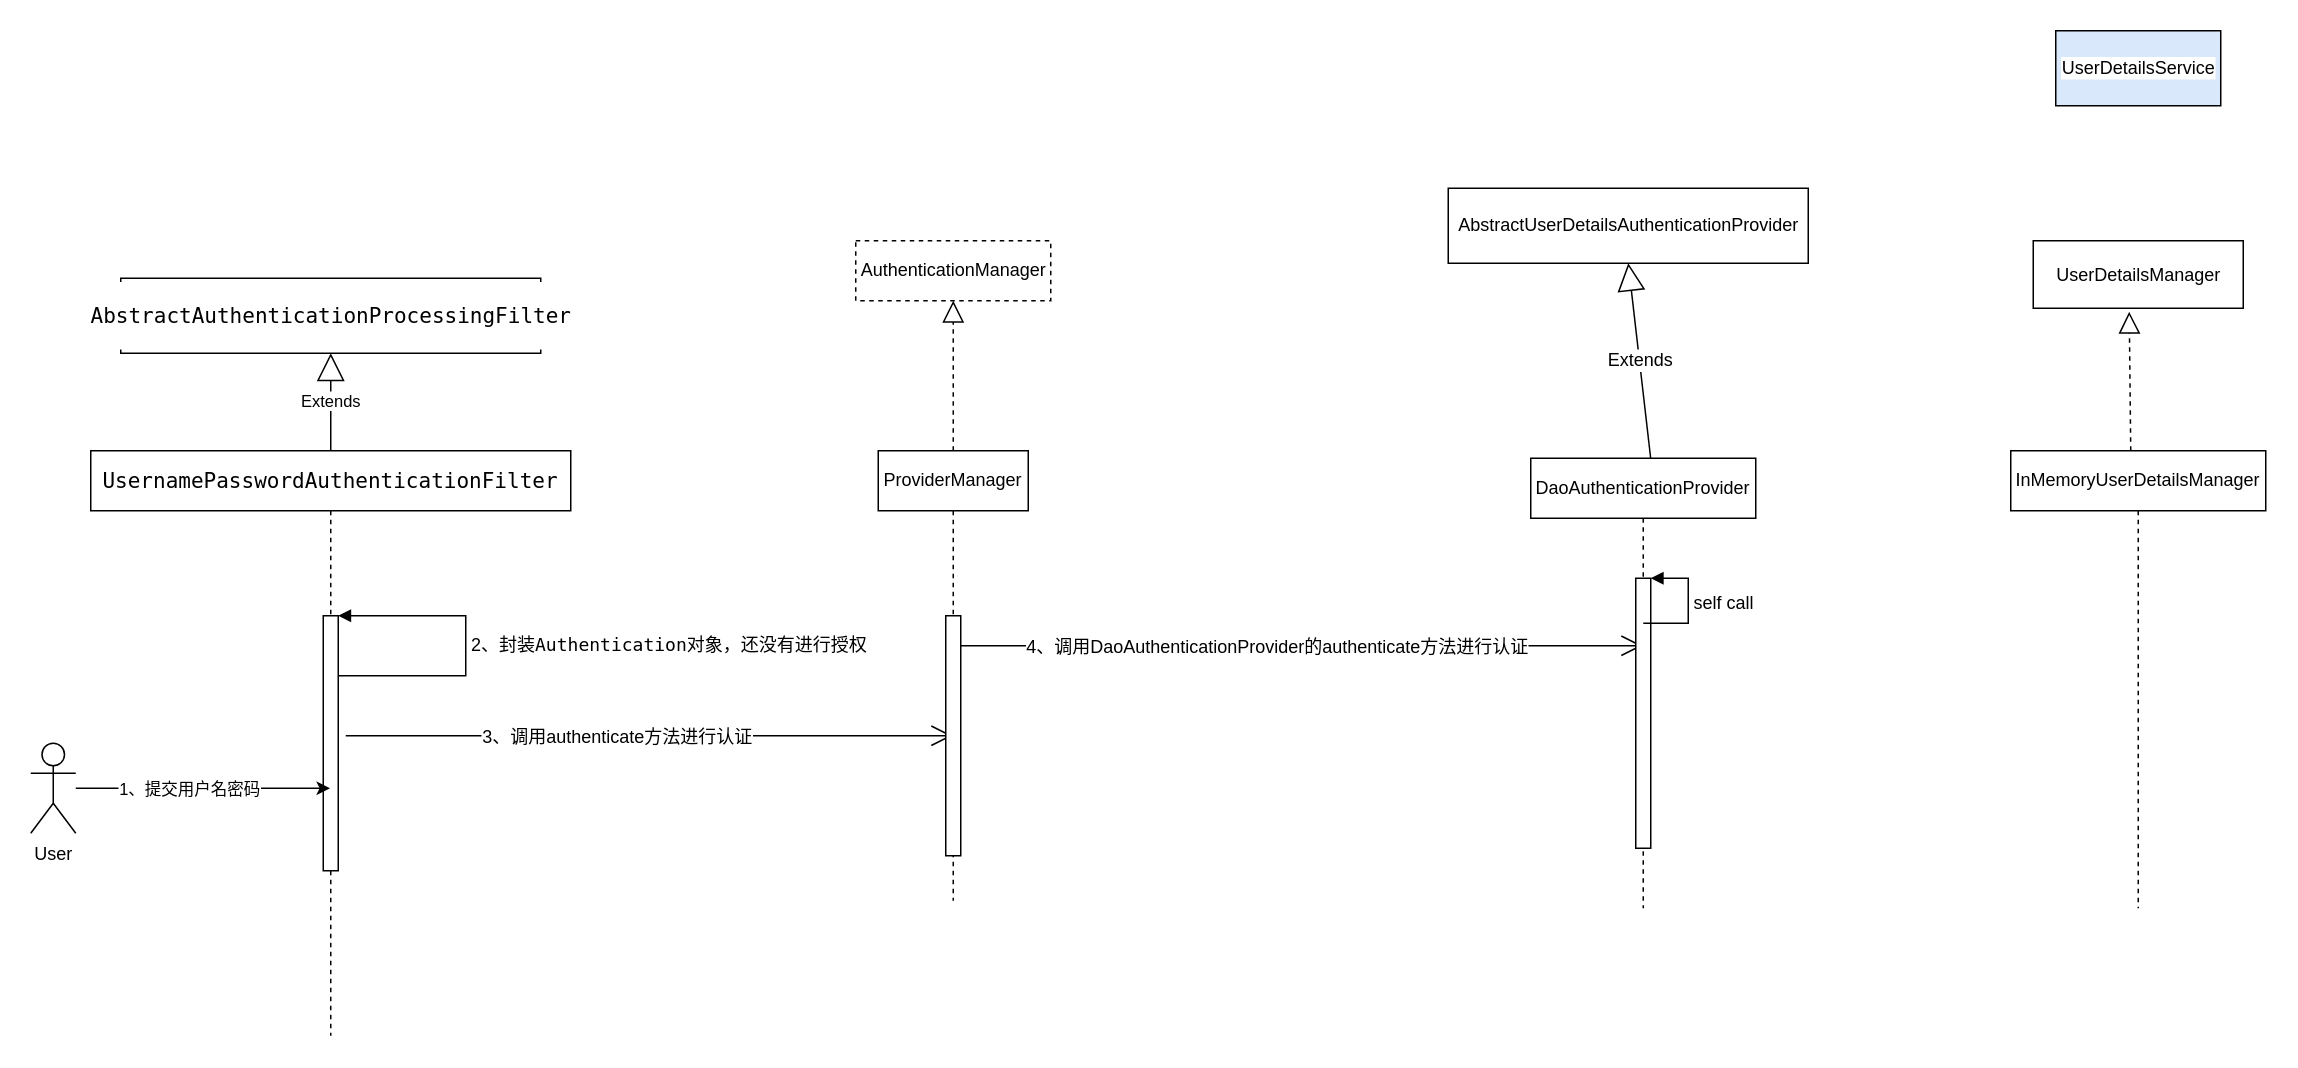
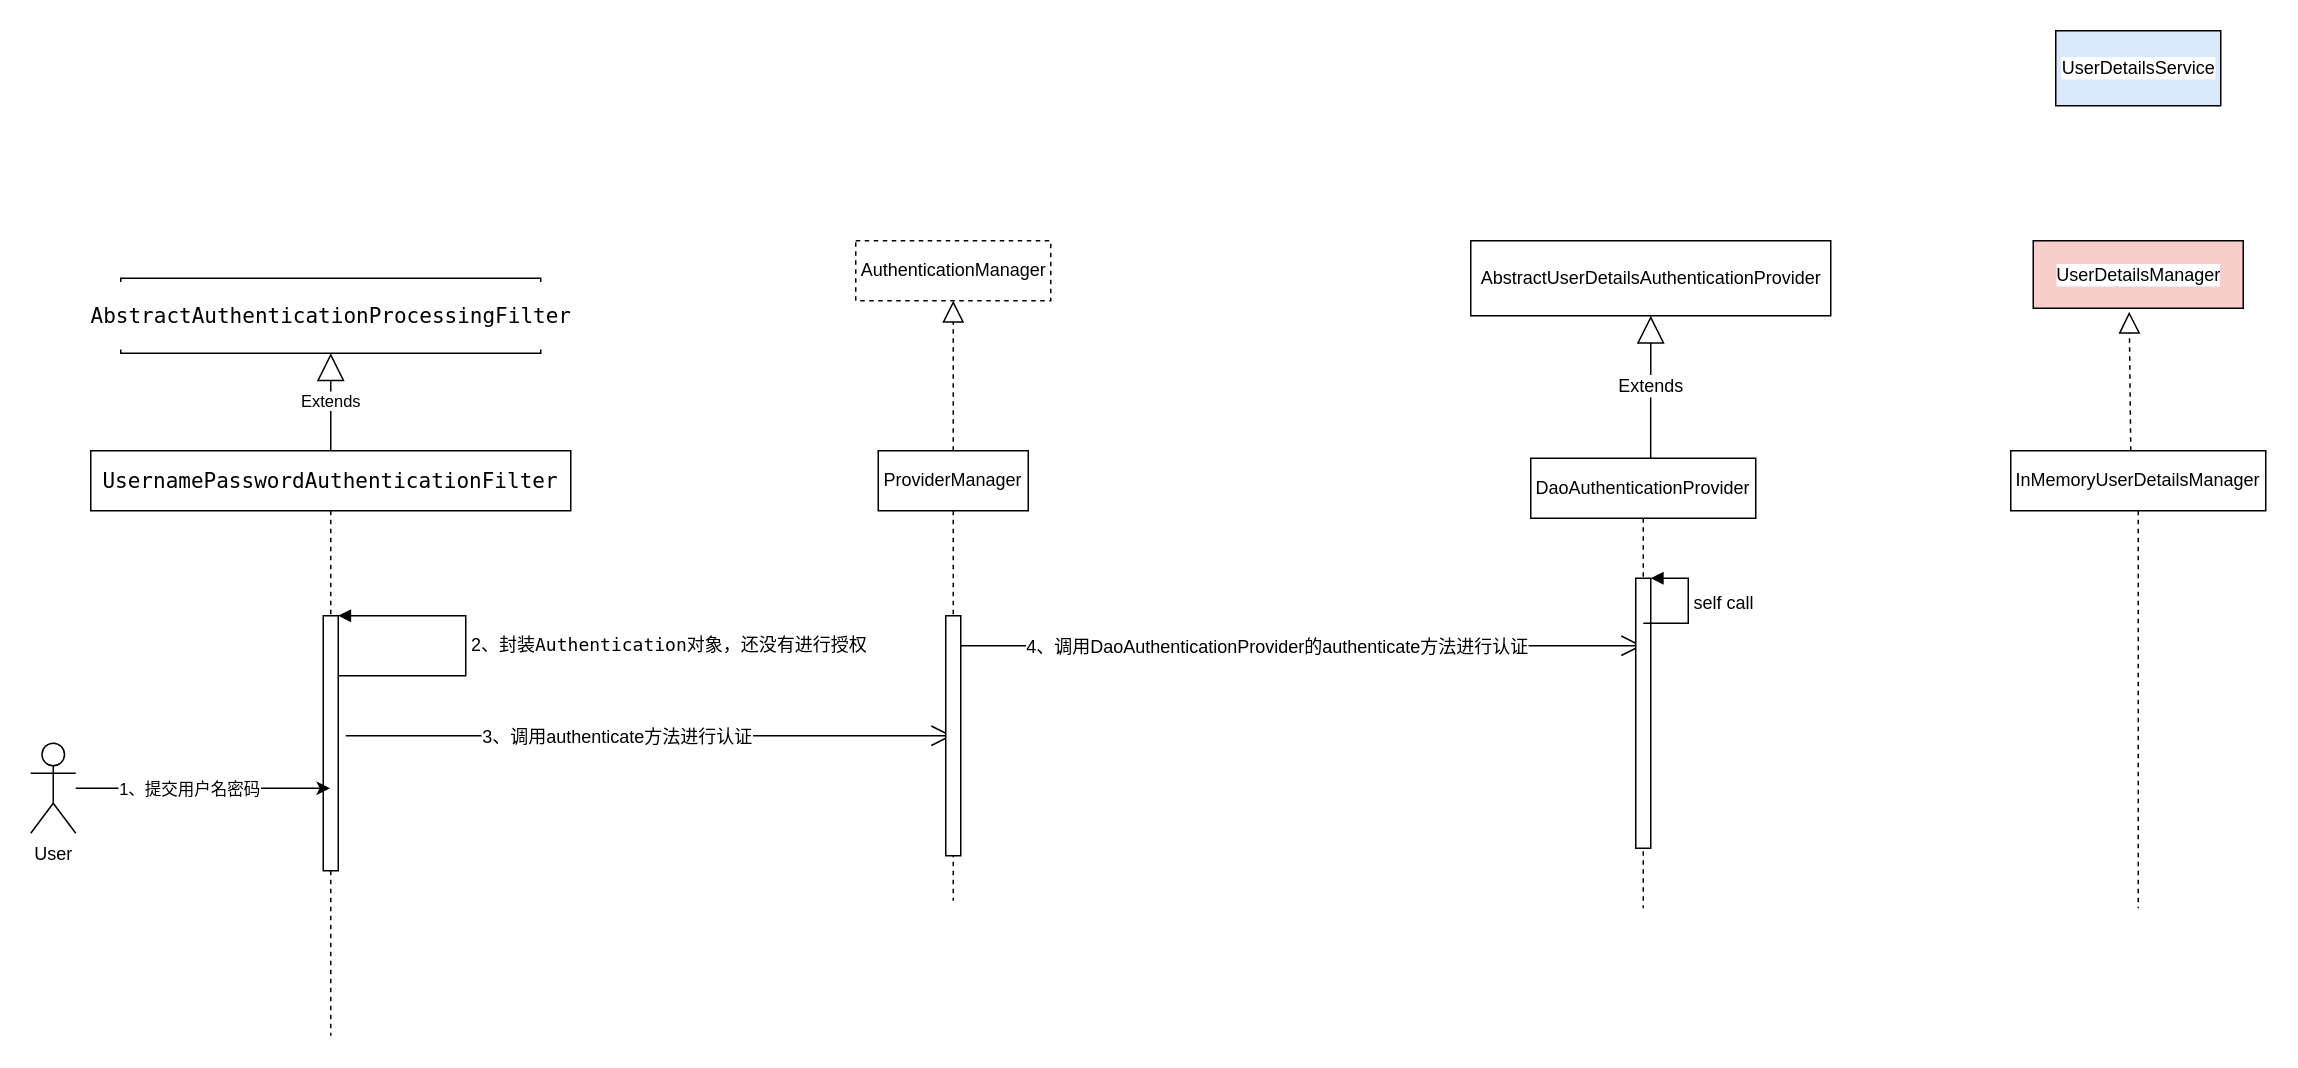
node "AbstractUserDetailsAuthenticationProvider": moved (1628, 226) -> (1651, 278)
node "UserDetailsManager": fillcolor #ffffff -> #f8cecc
